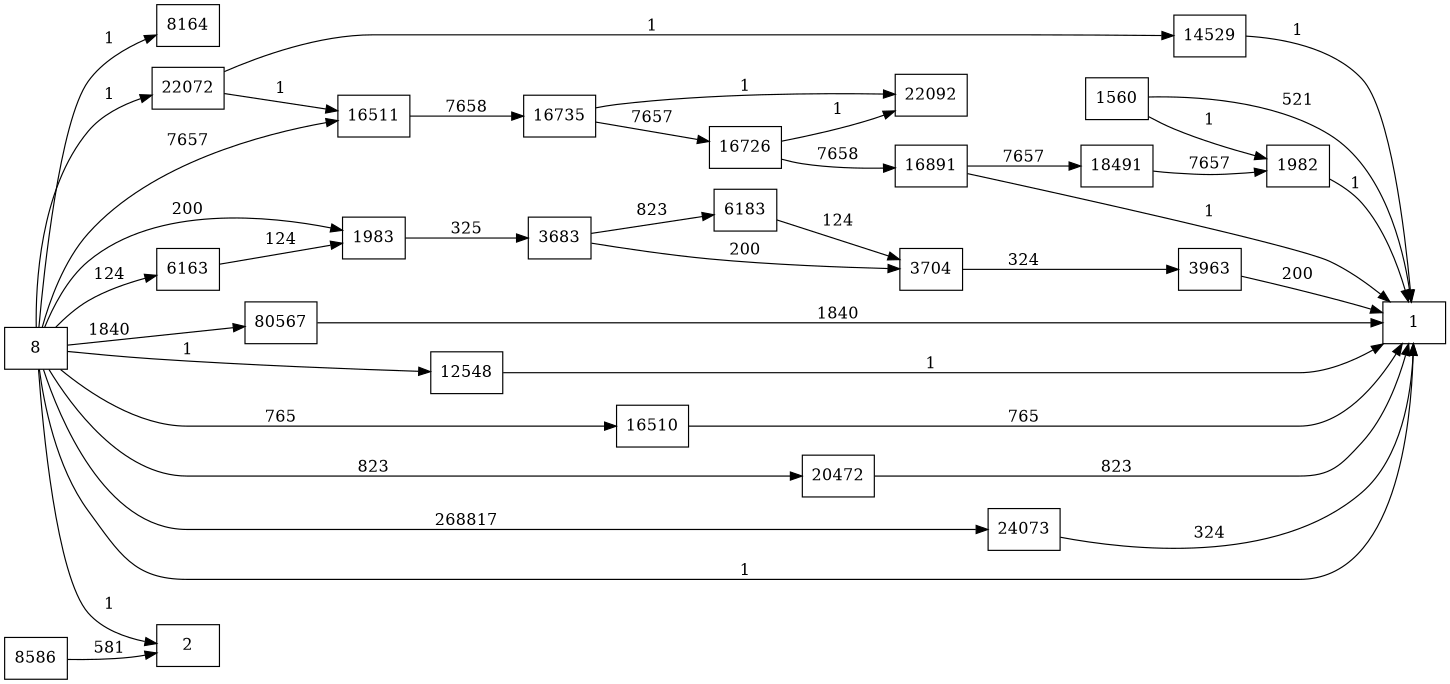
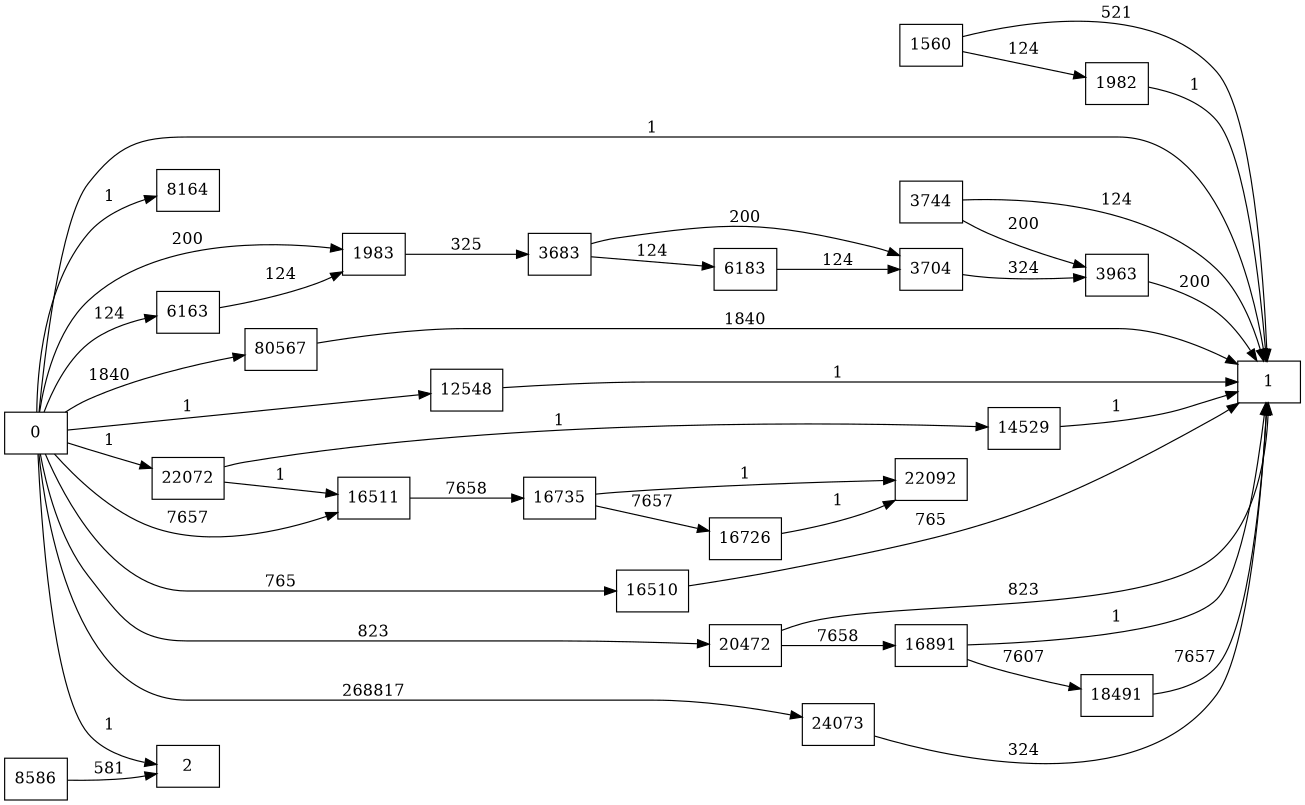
edge "1560" -> "1982": label "1" -> "124"
edge "16891" -> "18491": label "7657" -> "7607"
edge "16726" -> "16891": now "20472" -> "16891"
edge "18491" -> "1982": now "18491" -> "1"
node "3744": added
edge "3683" -> "6183": label "823" -> "124"
node "8": label "8" -> "0"
